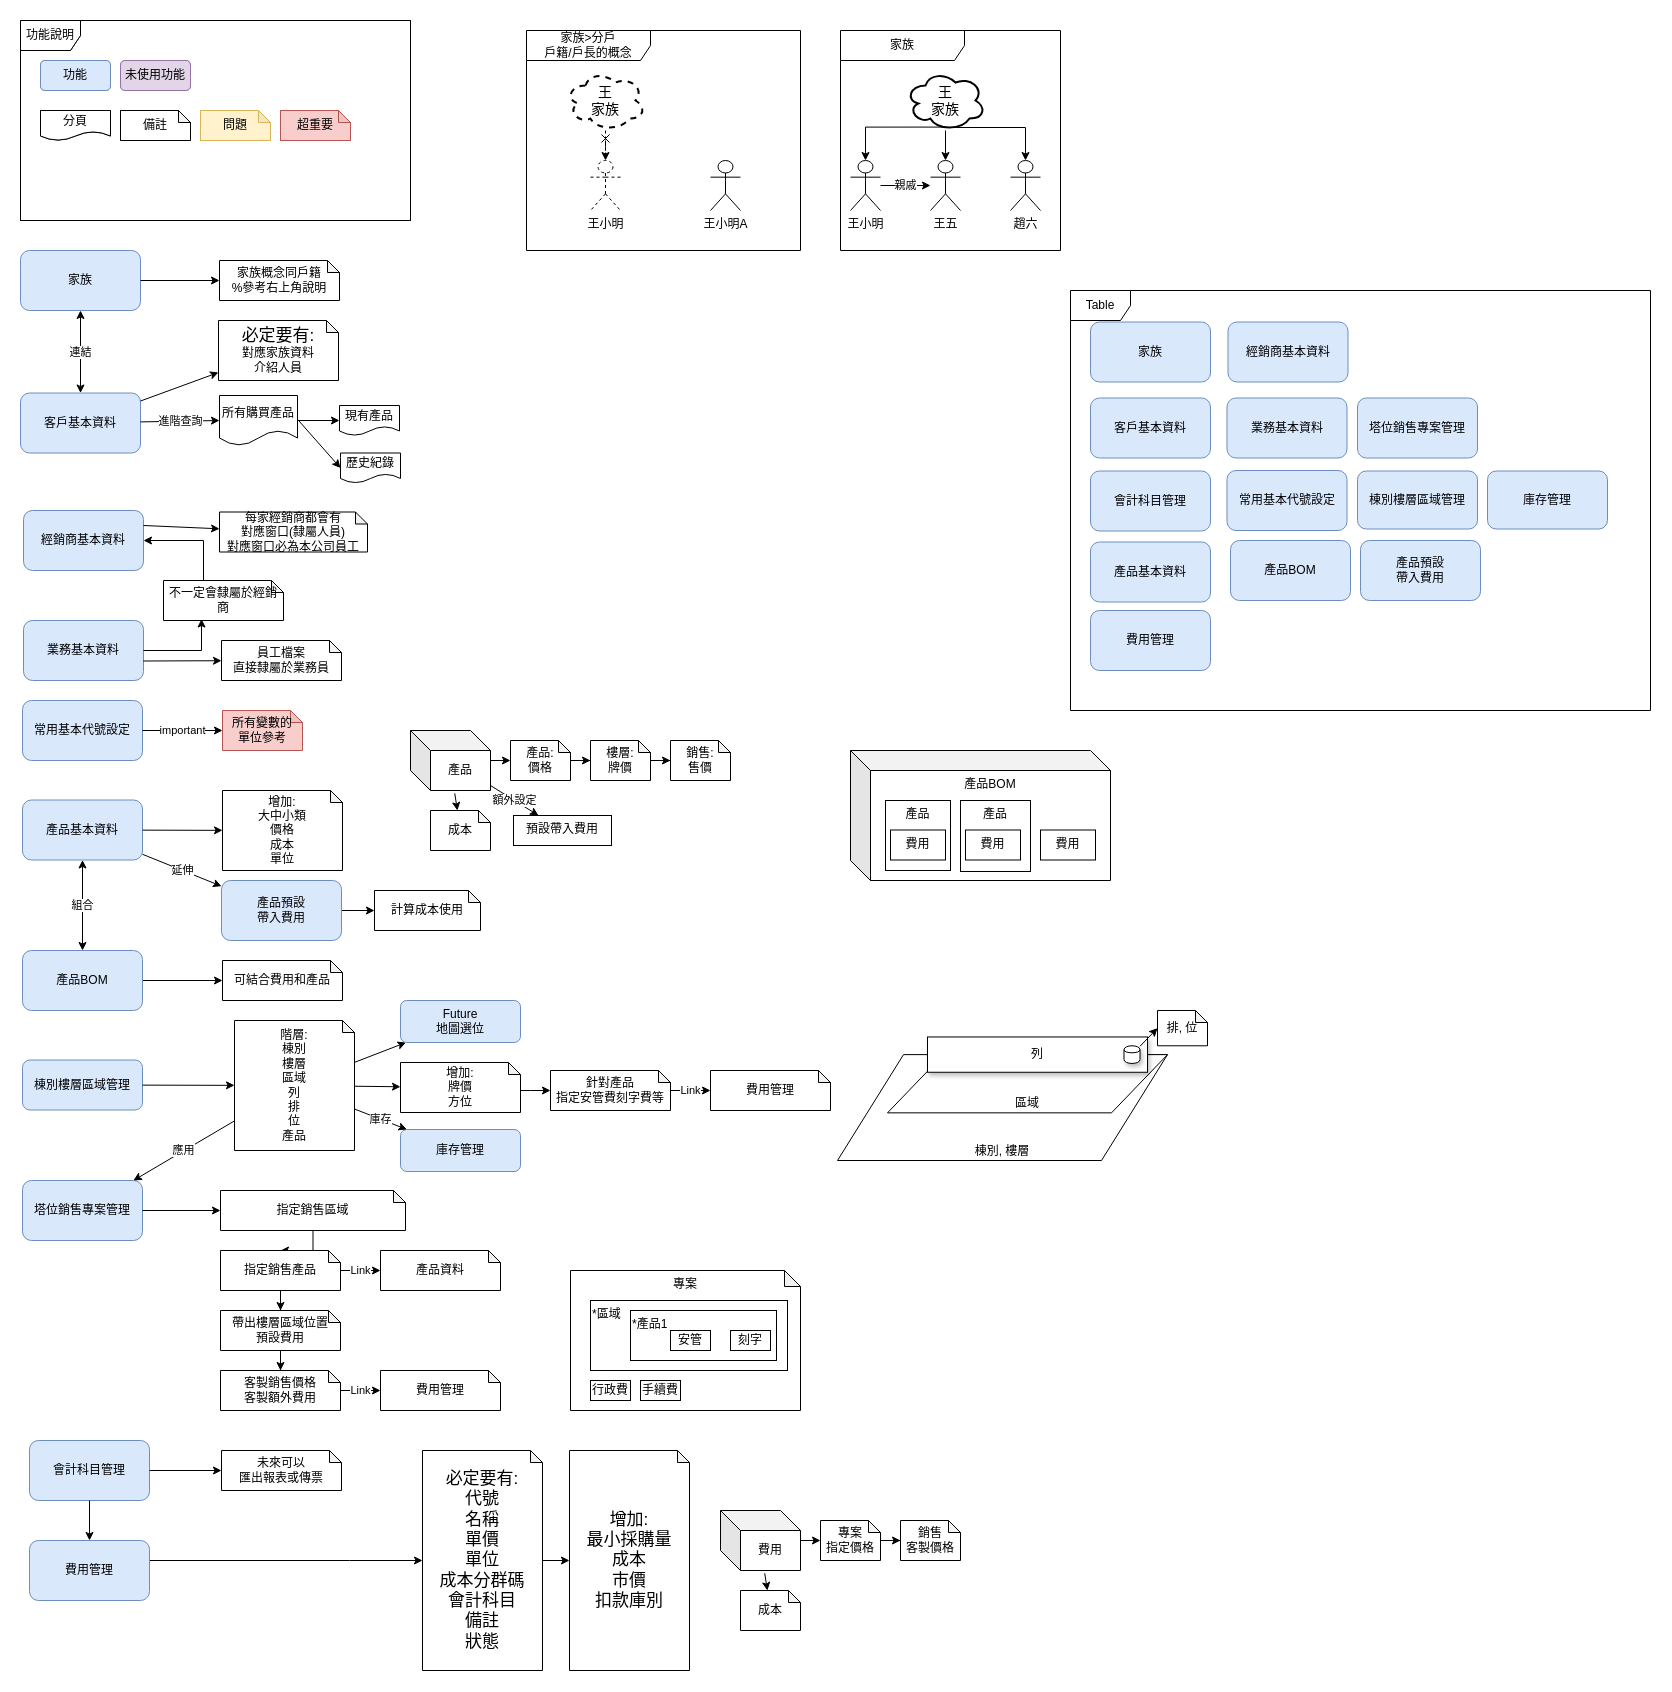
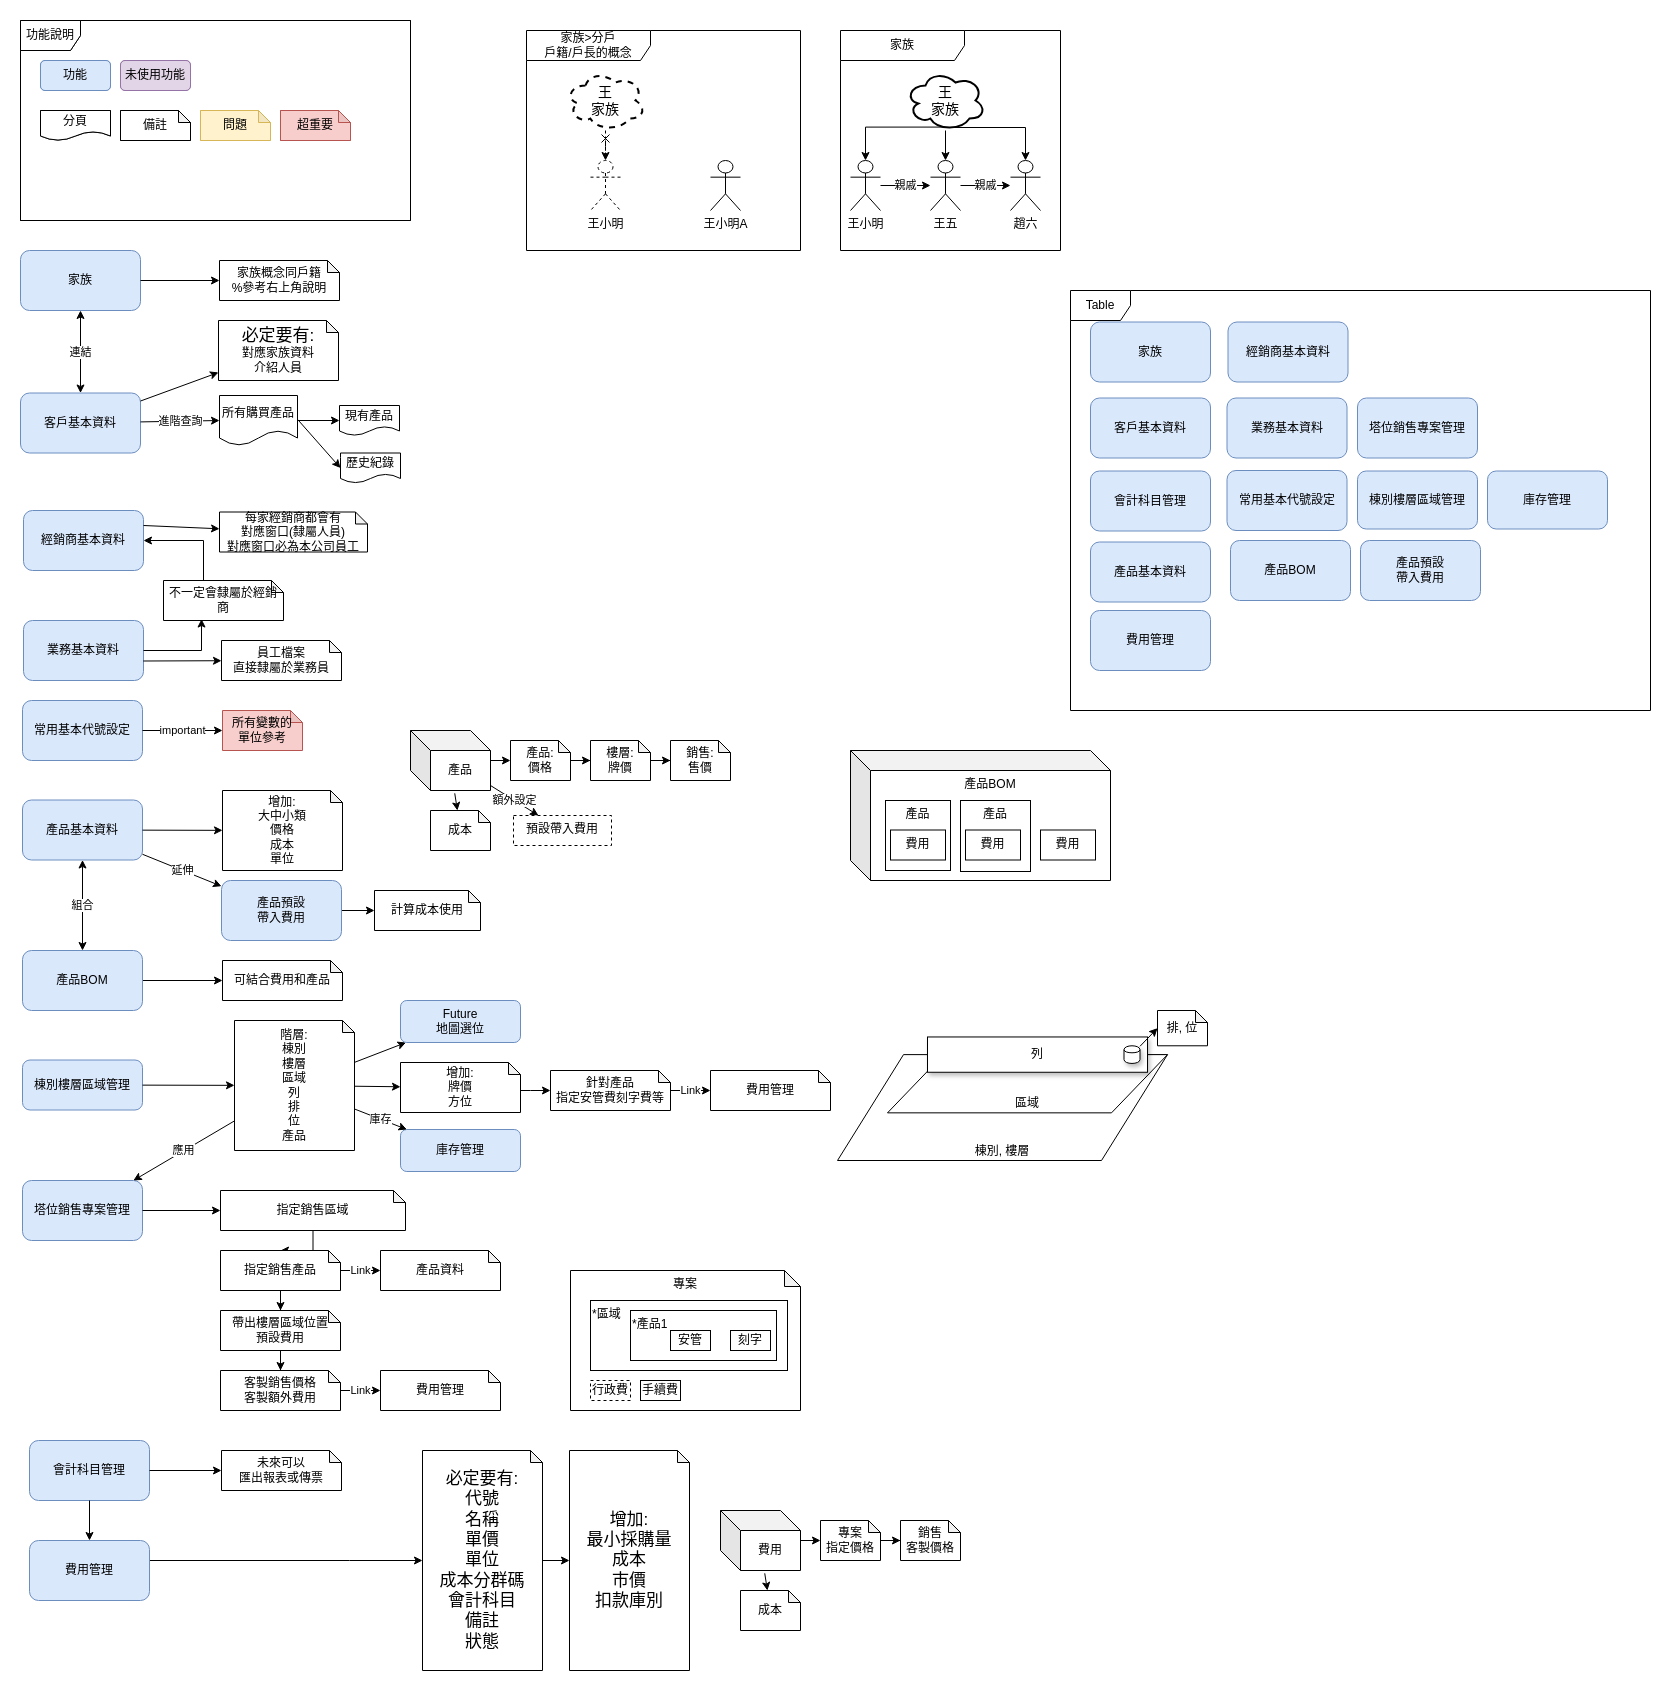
edge "王五" -> "趙六": added, label "親戚"
node "預設帶入費用": style solid -> dashed
node "行政費": style solid -> dashed
